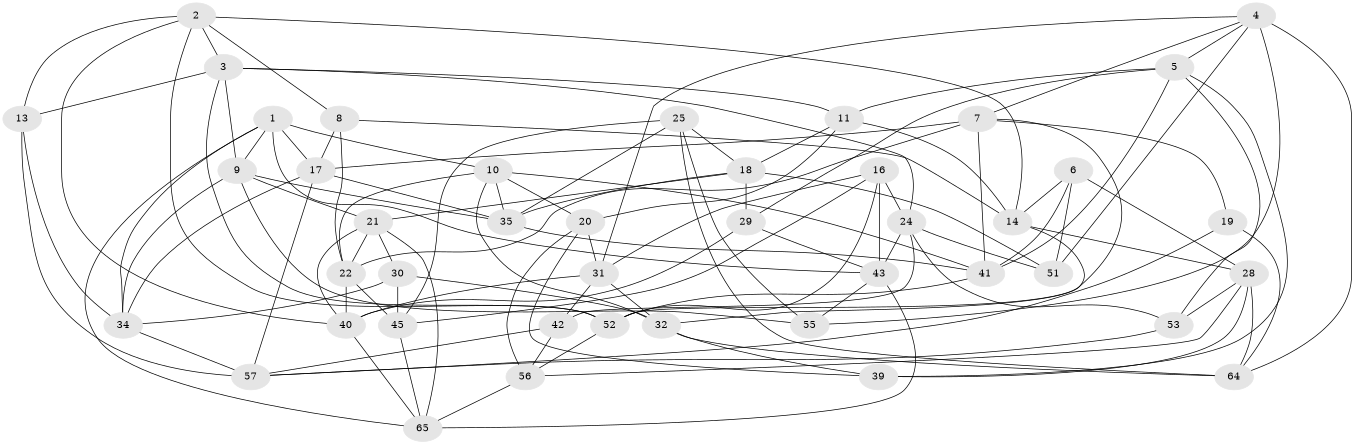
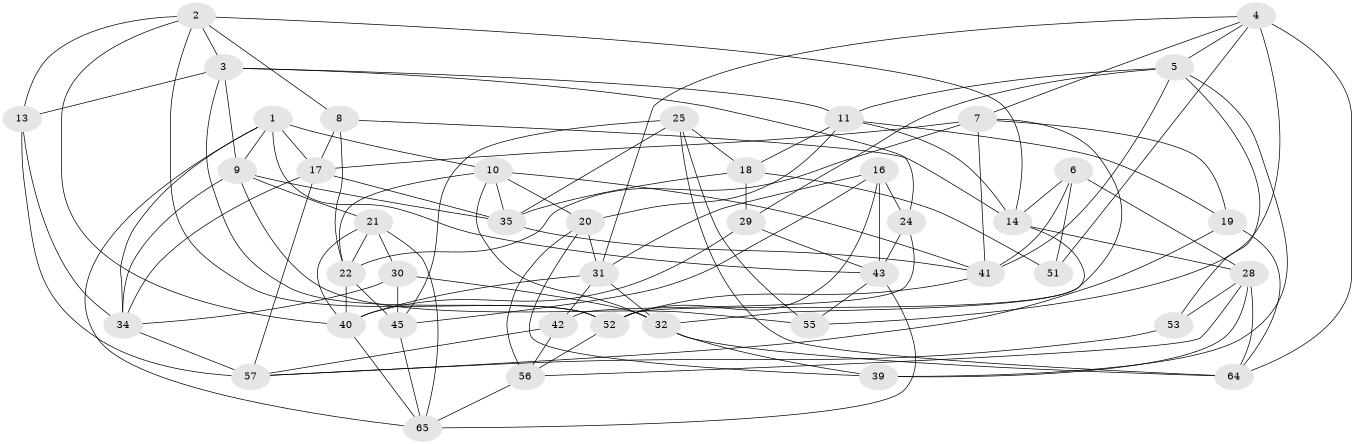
edge "11" -- "19": added
edge "18" -- "21": removed
edge "24" -- "51": removed
edge "24" -- "53": removed
